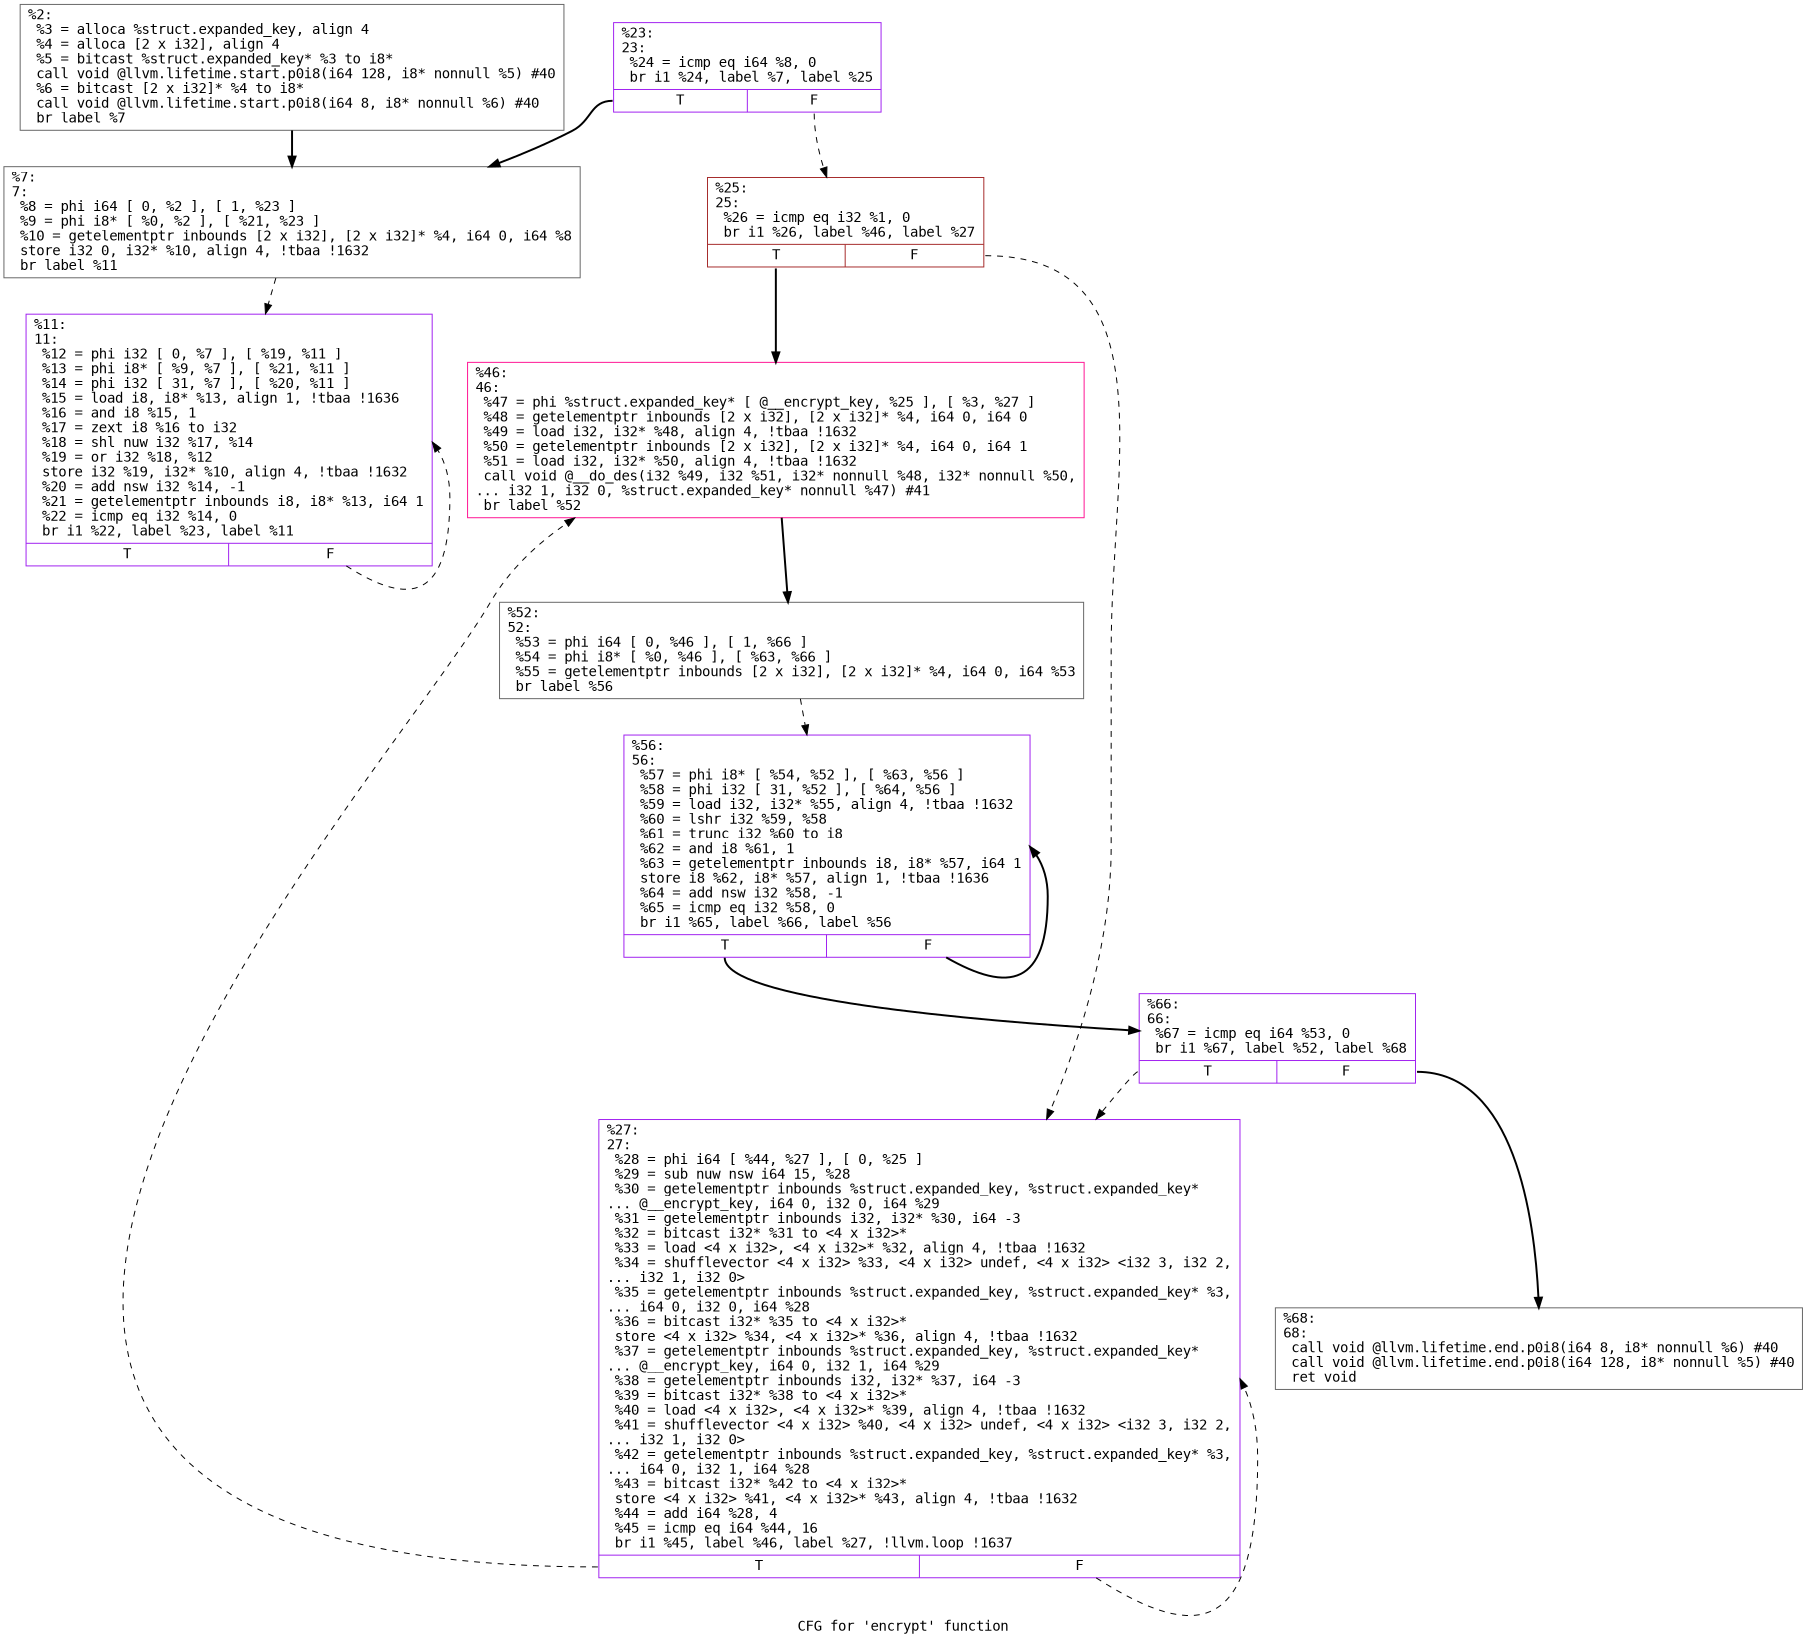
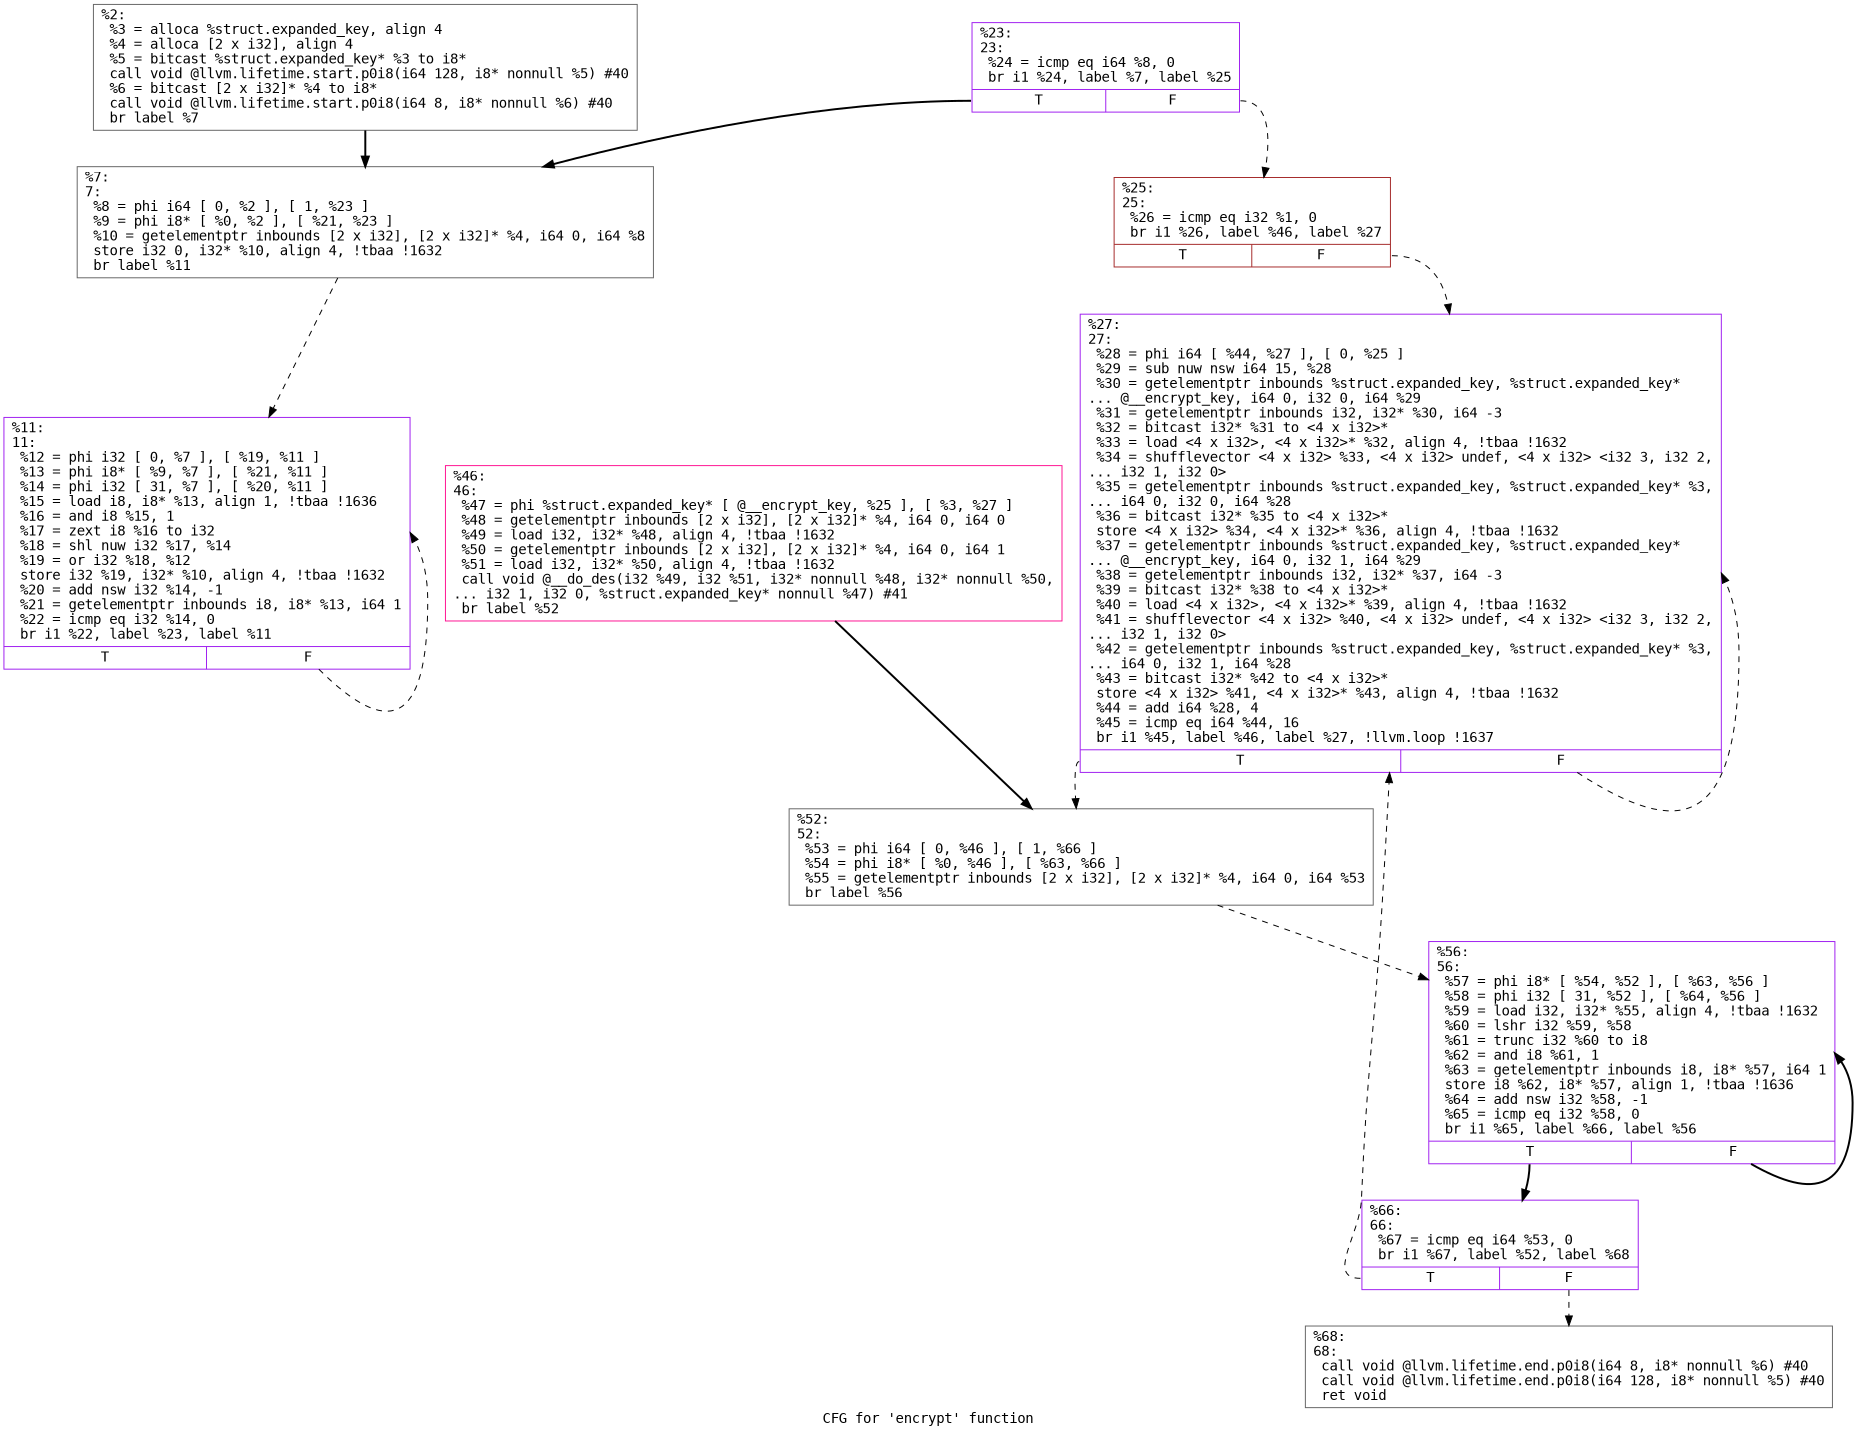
edge "%25:" -> "%46:": removed
edge "%27:" -> "%46:": now "%27:" -> "%52:"
edge "%66:" -> "%68:": style bold -> dashed
